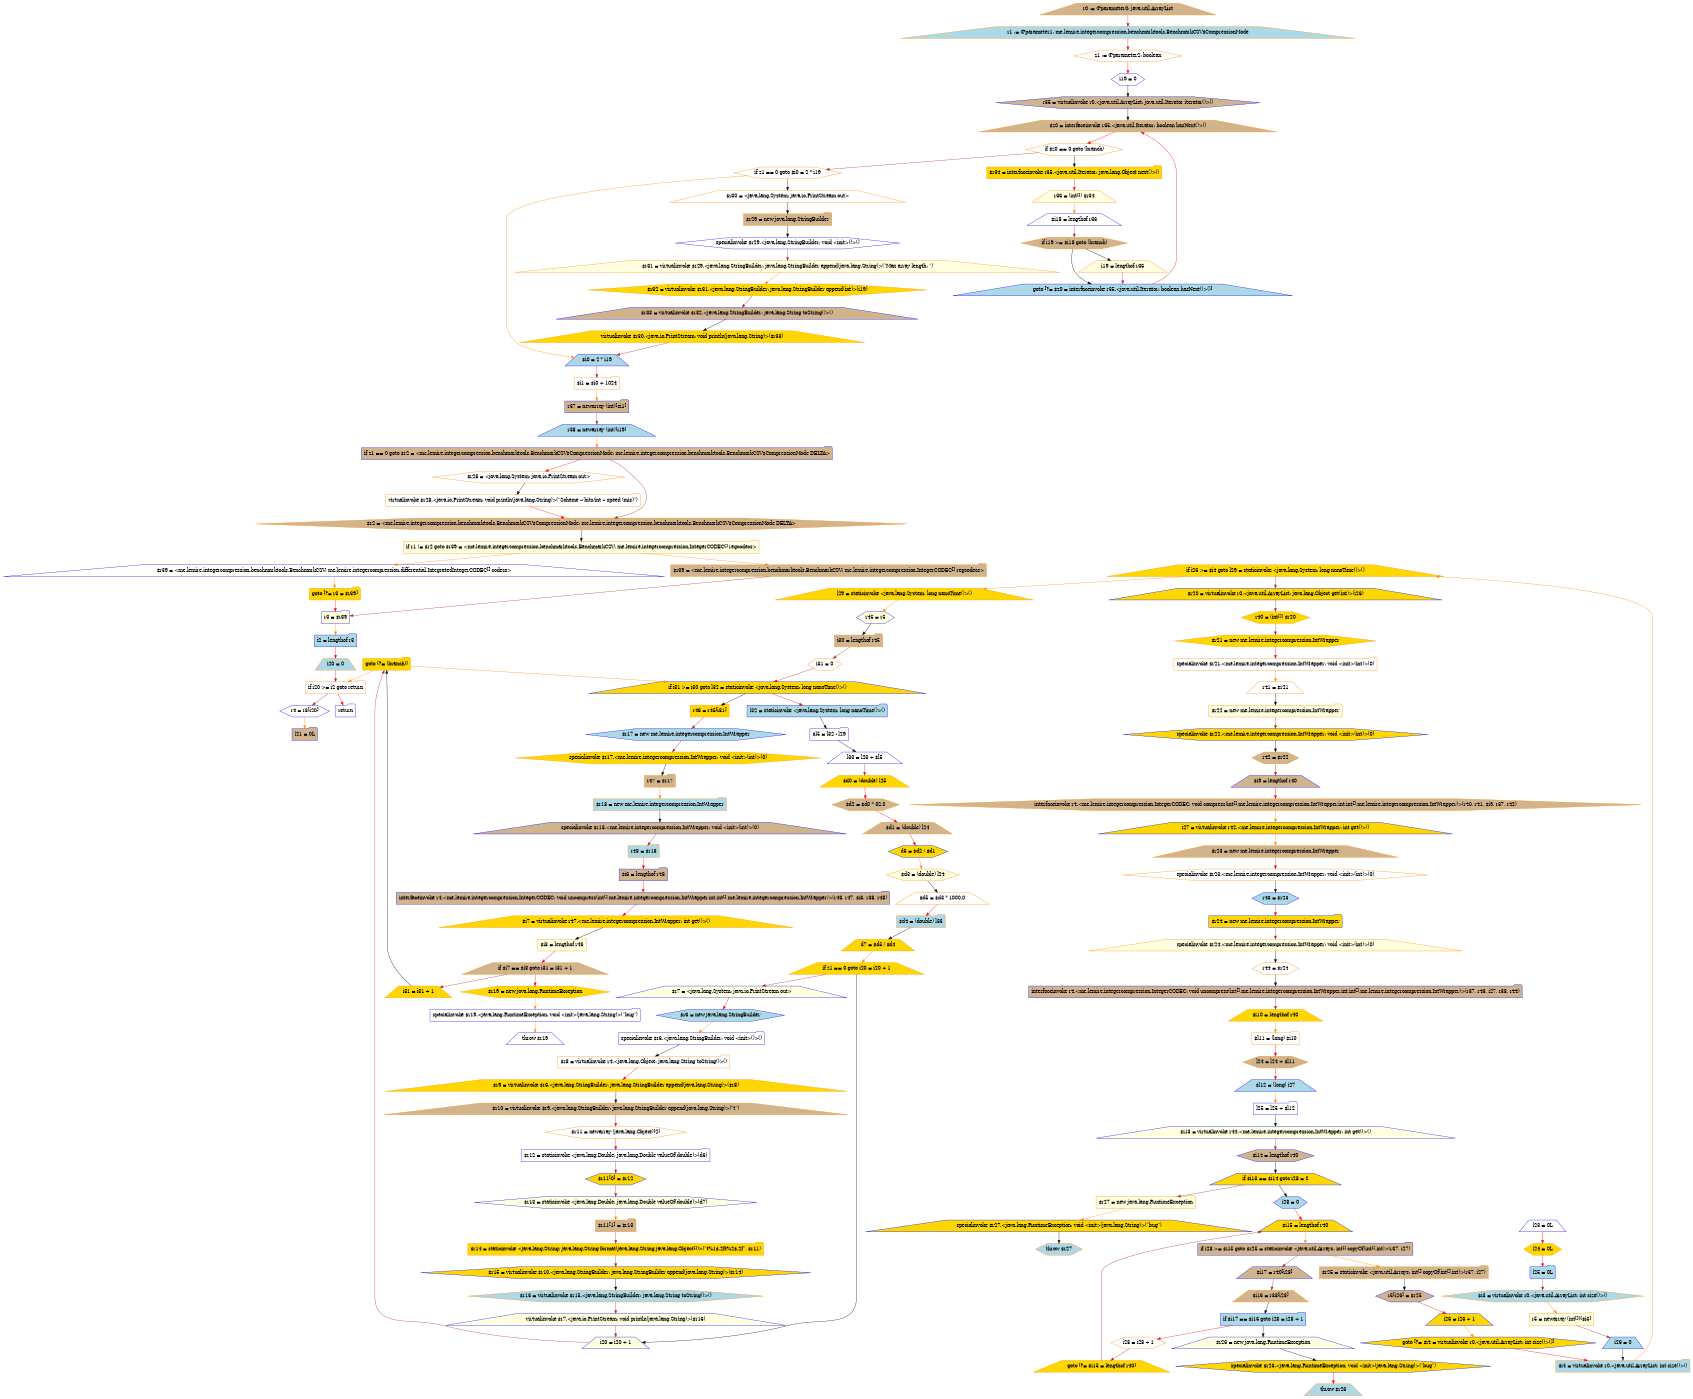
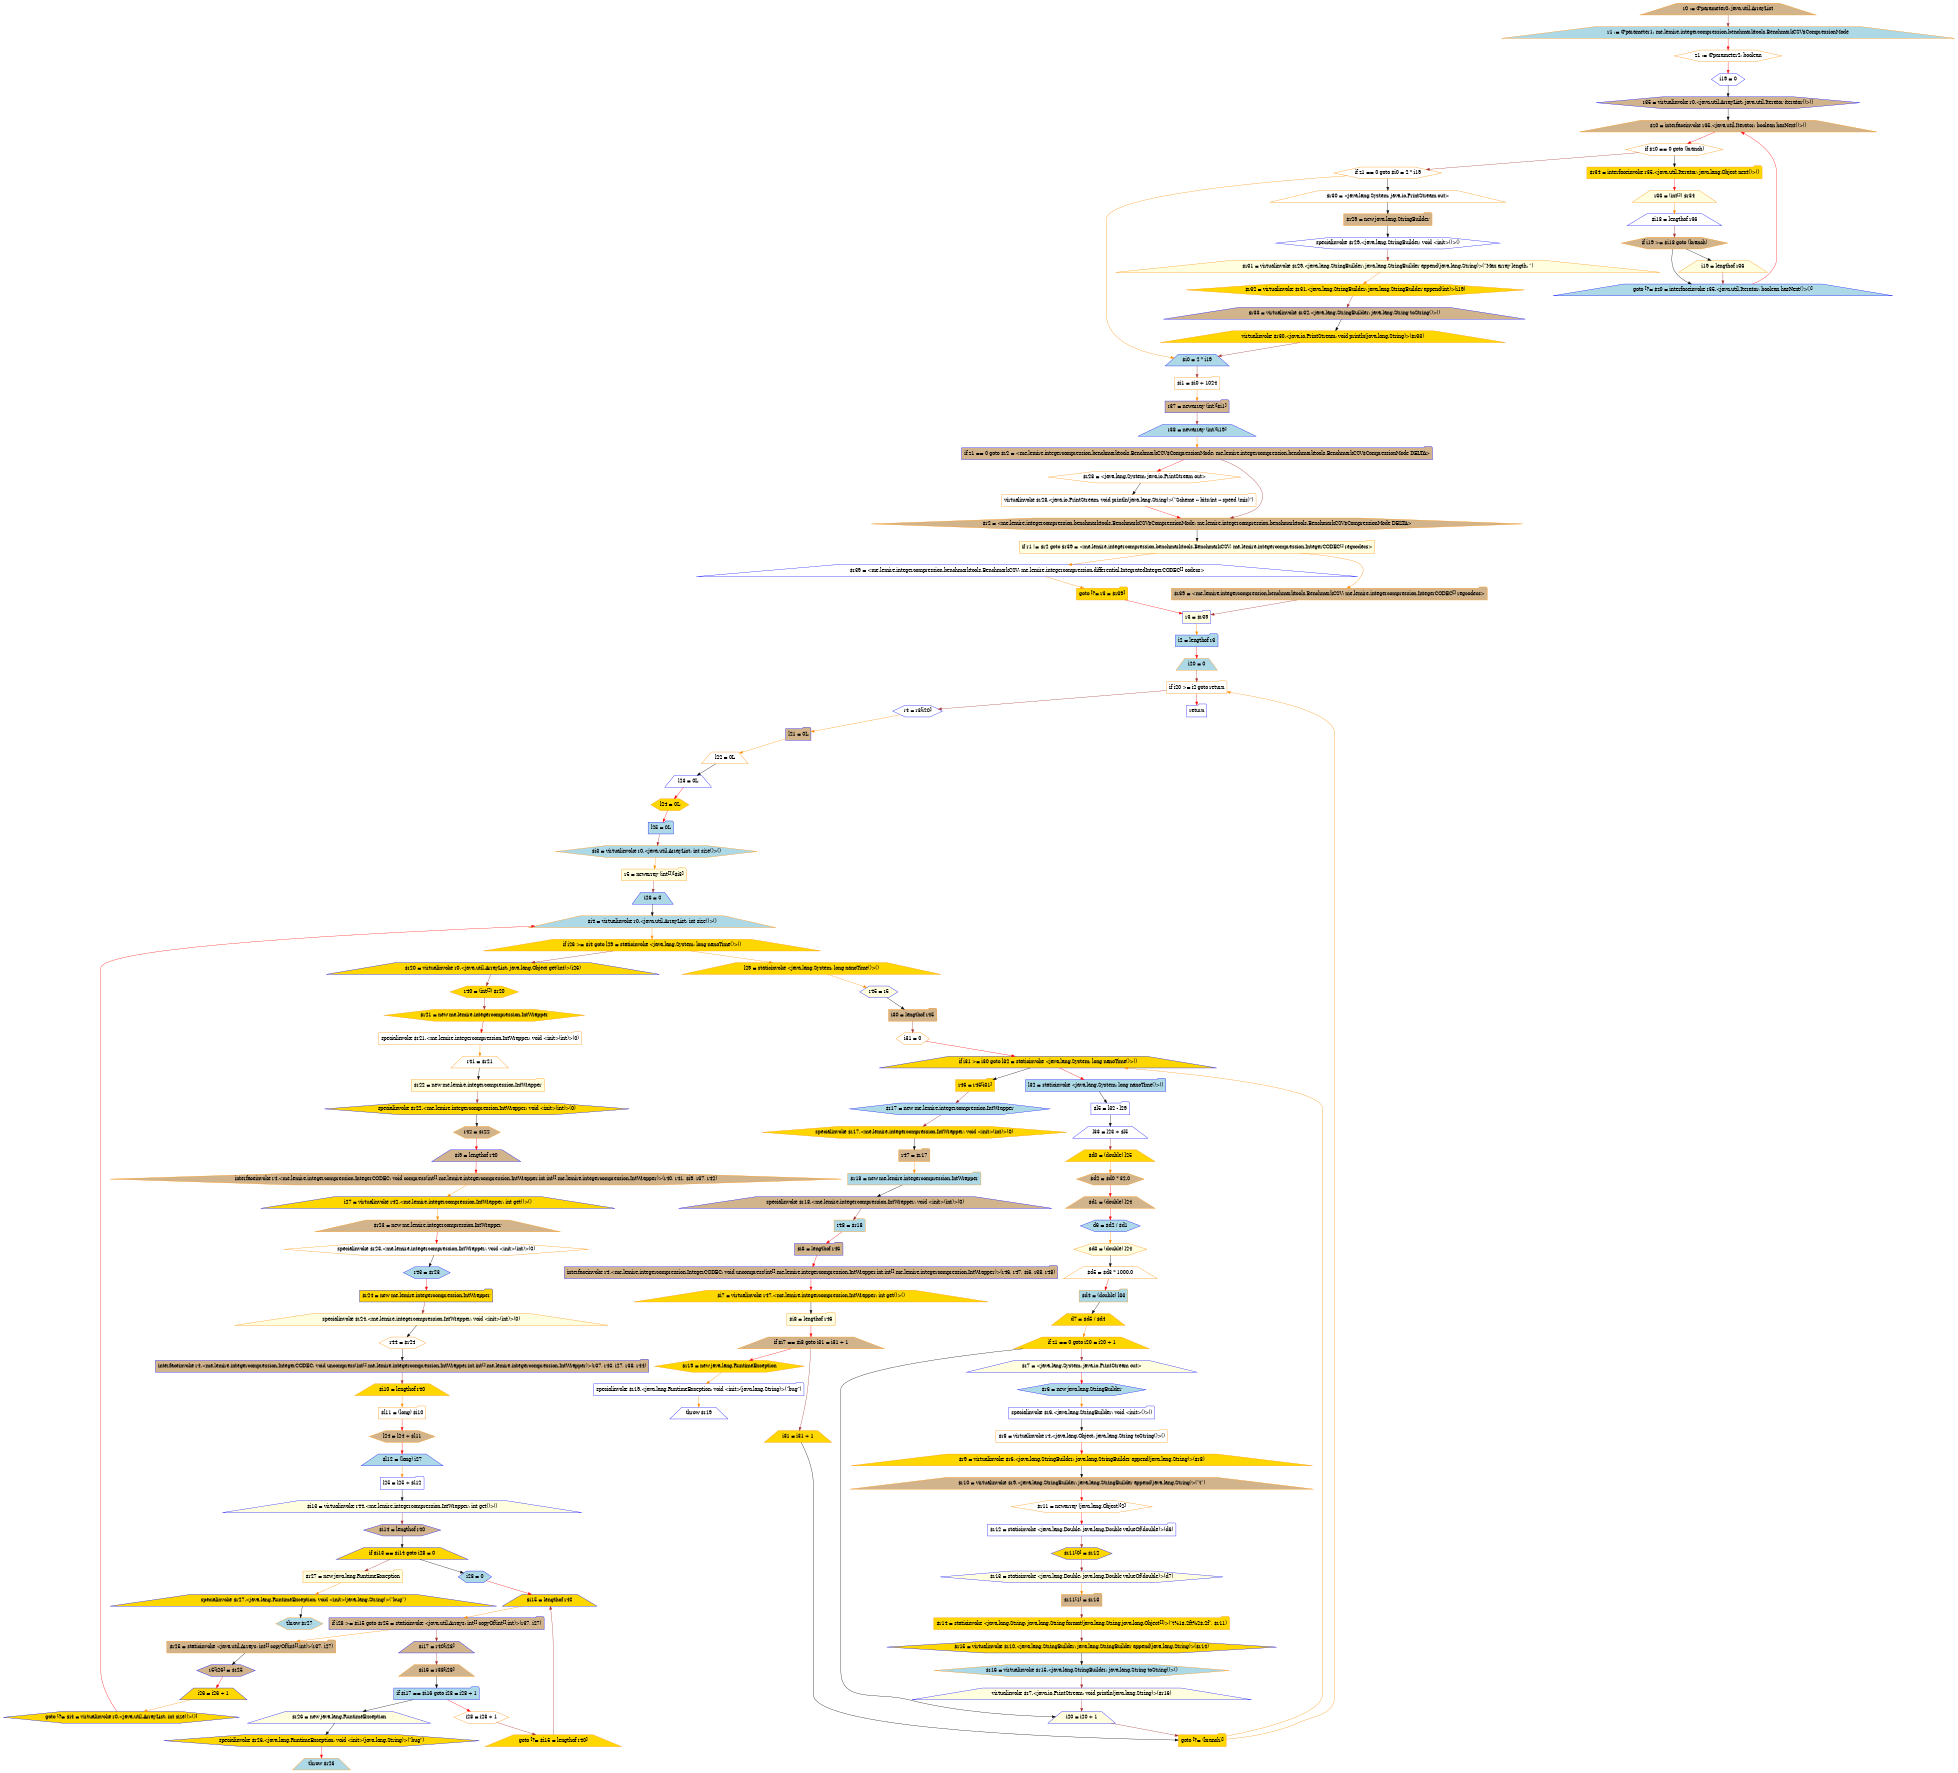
node "l22 = 0L": added
edge "$d0 = (double) l25" -> "$d2 = $d0 * 32.0": color red -> darkorange
node "d6 = $d2 / $d1": fillcolor gold -> lightblue
node "$i4 = virtualinvoke r0.<java.util.ArrayList: int size()>()": shape folder -> trapezium
